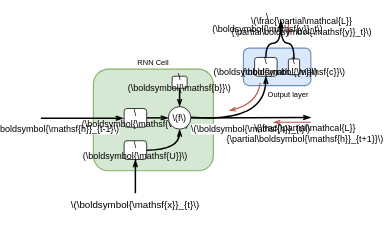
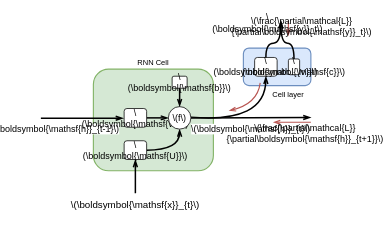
node "Output layer": label "Output layer" -> "Cell layer"
